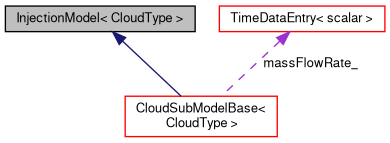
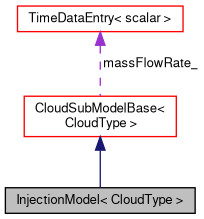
edge "CloudSubModelBase< CloudType >" -> "InjectionModel< CloudType >": reversed
